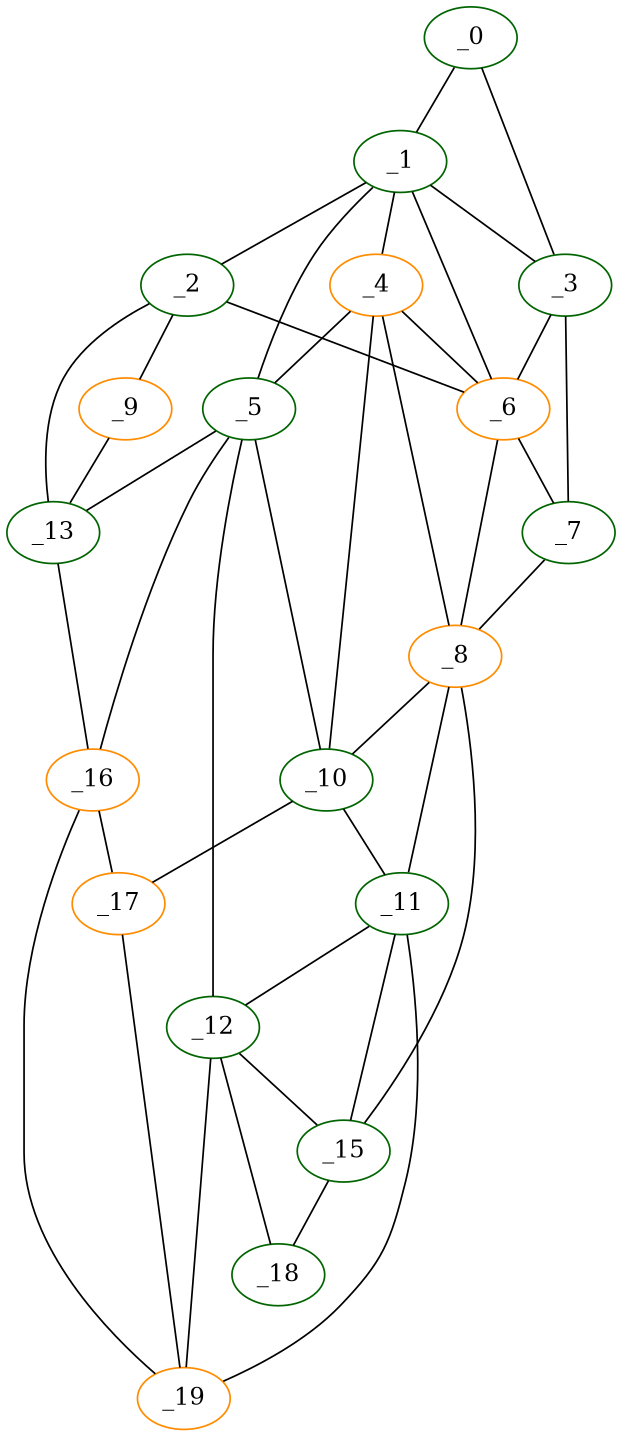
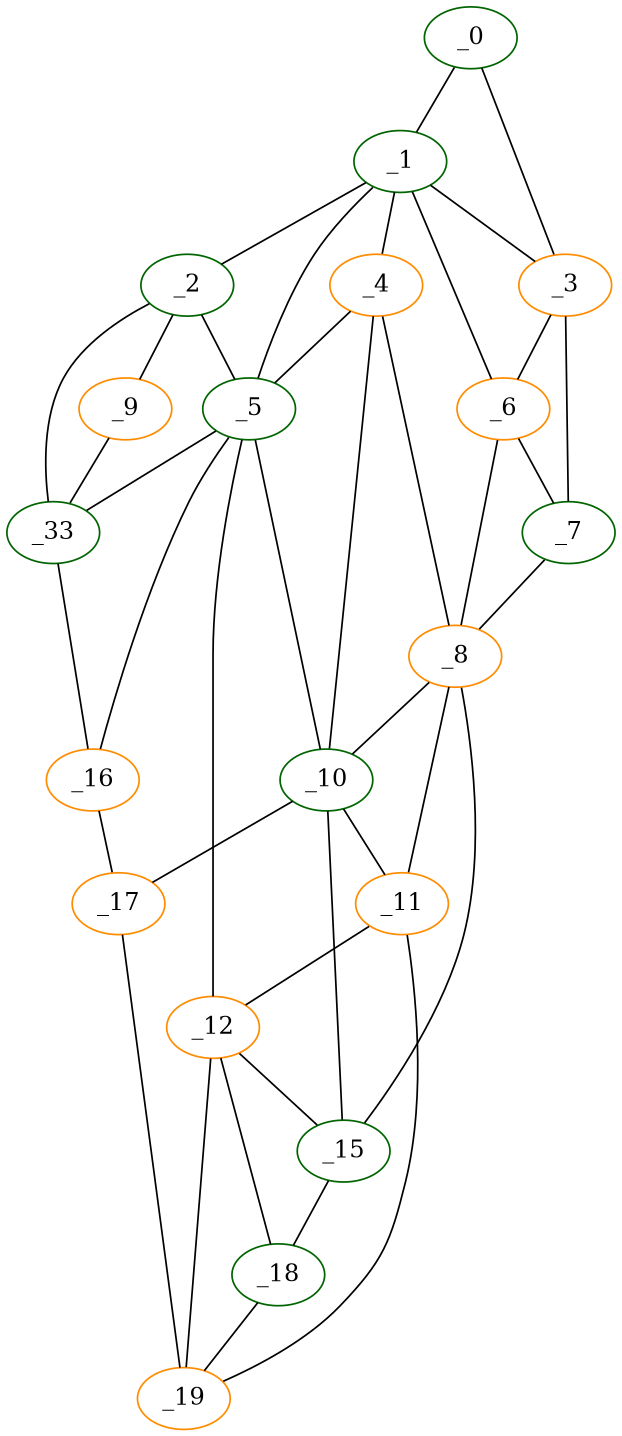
node "_3": color darkgreen -> darkorange
edge "_2" -- "_6": now "_2" -- "_5"
edge "_4" -- "_6": removed
node "_13": label "_13" -> "_33"
node "_11": color darkgreen -> darkorange
node "_12": color darkgreen -> darkorange
edge "_11" -- "_15": now "_10" -- "_15"
edge "_16" -- "_19": now "_18" -- "_19"
